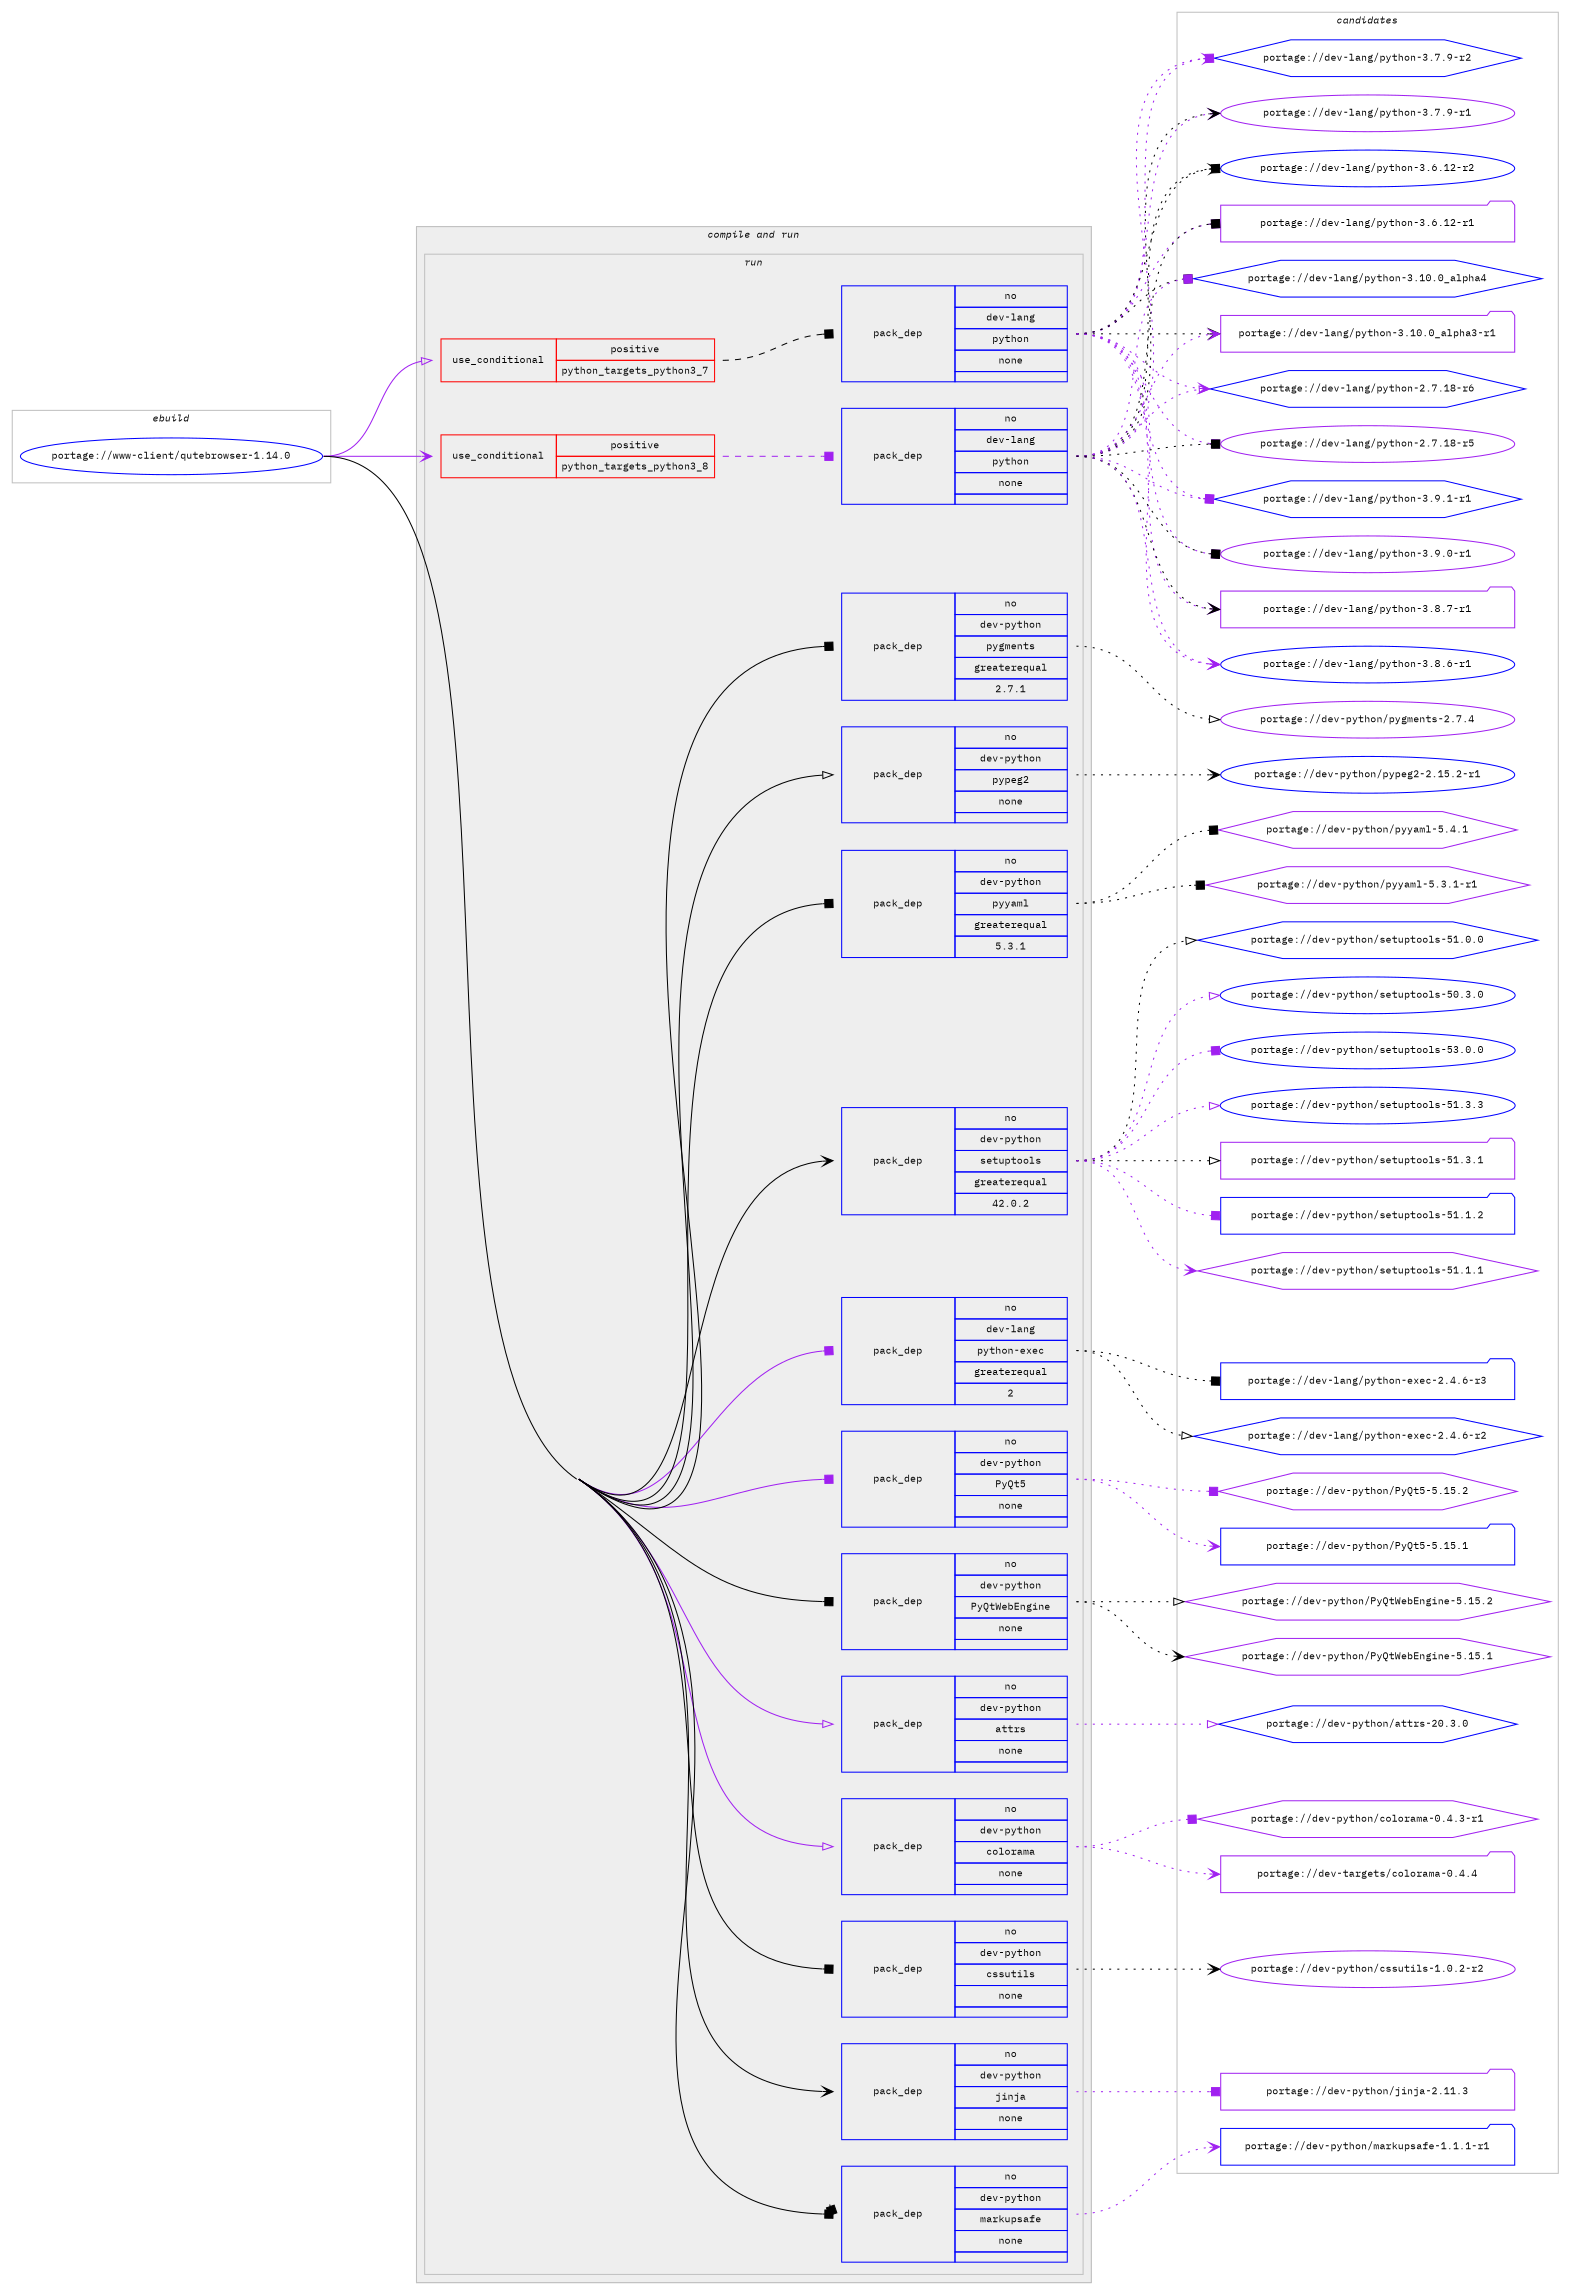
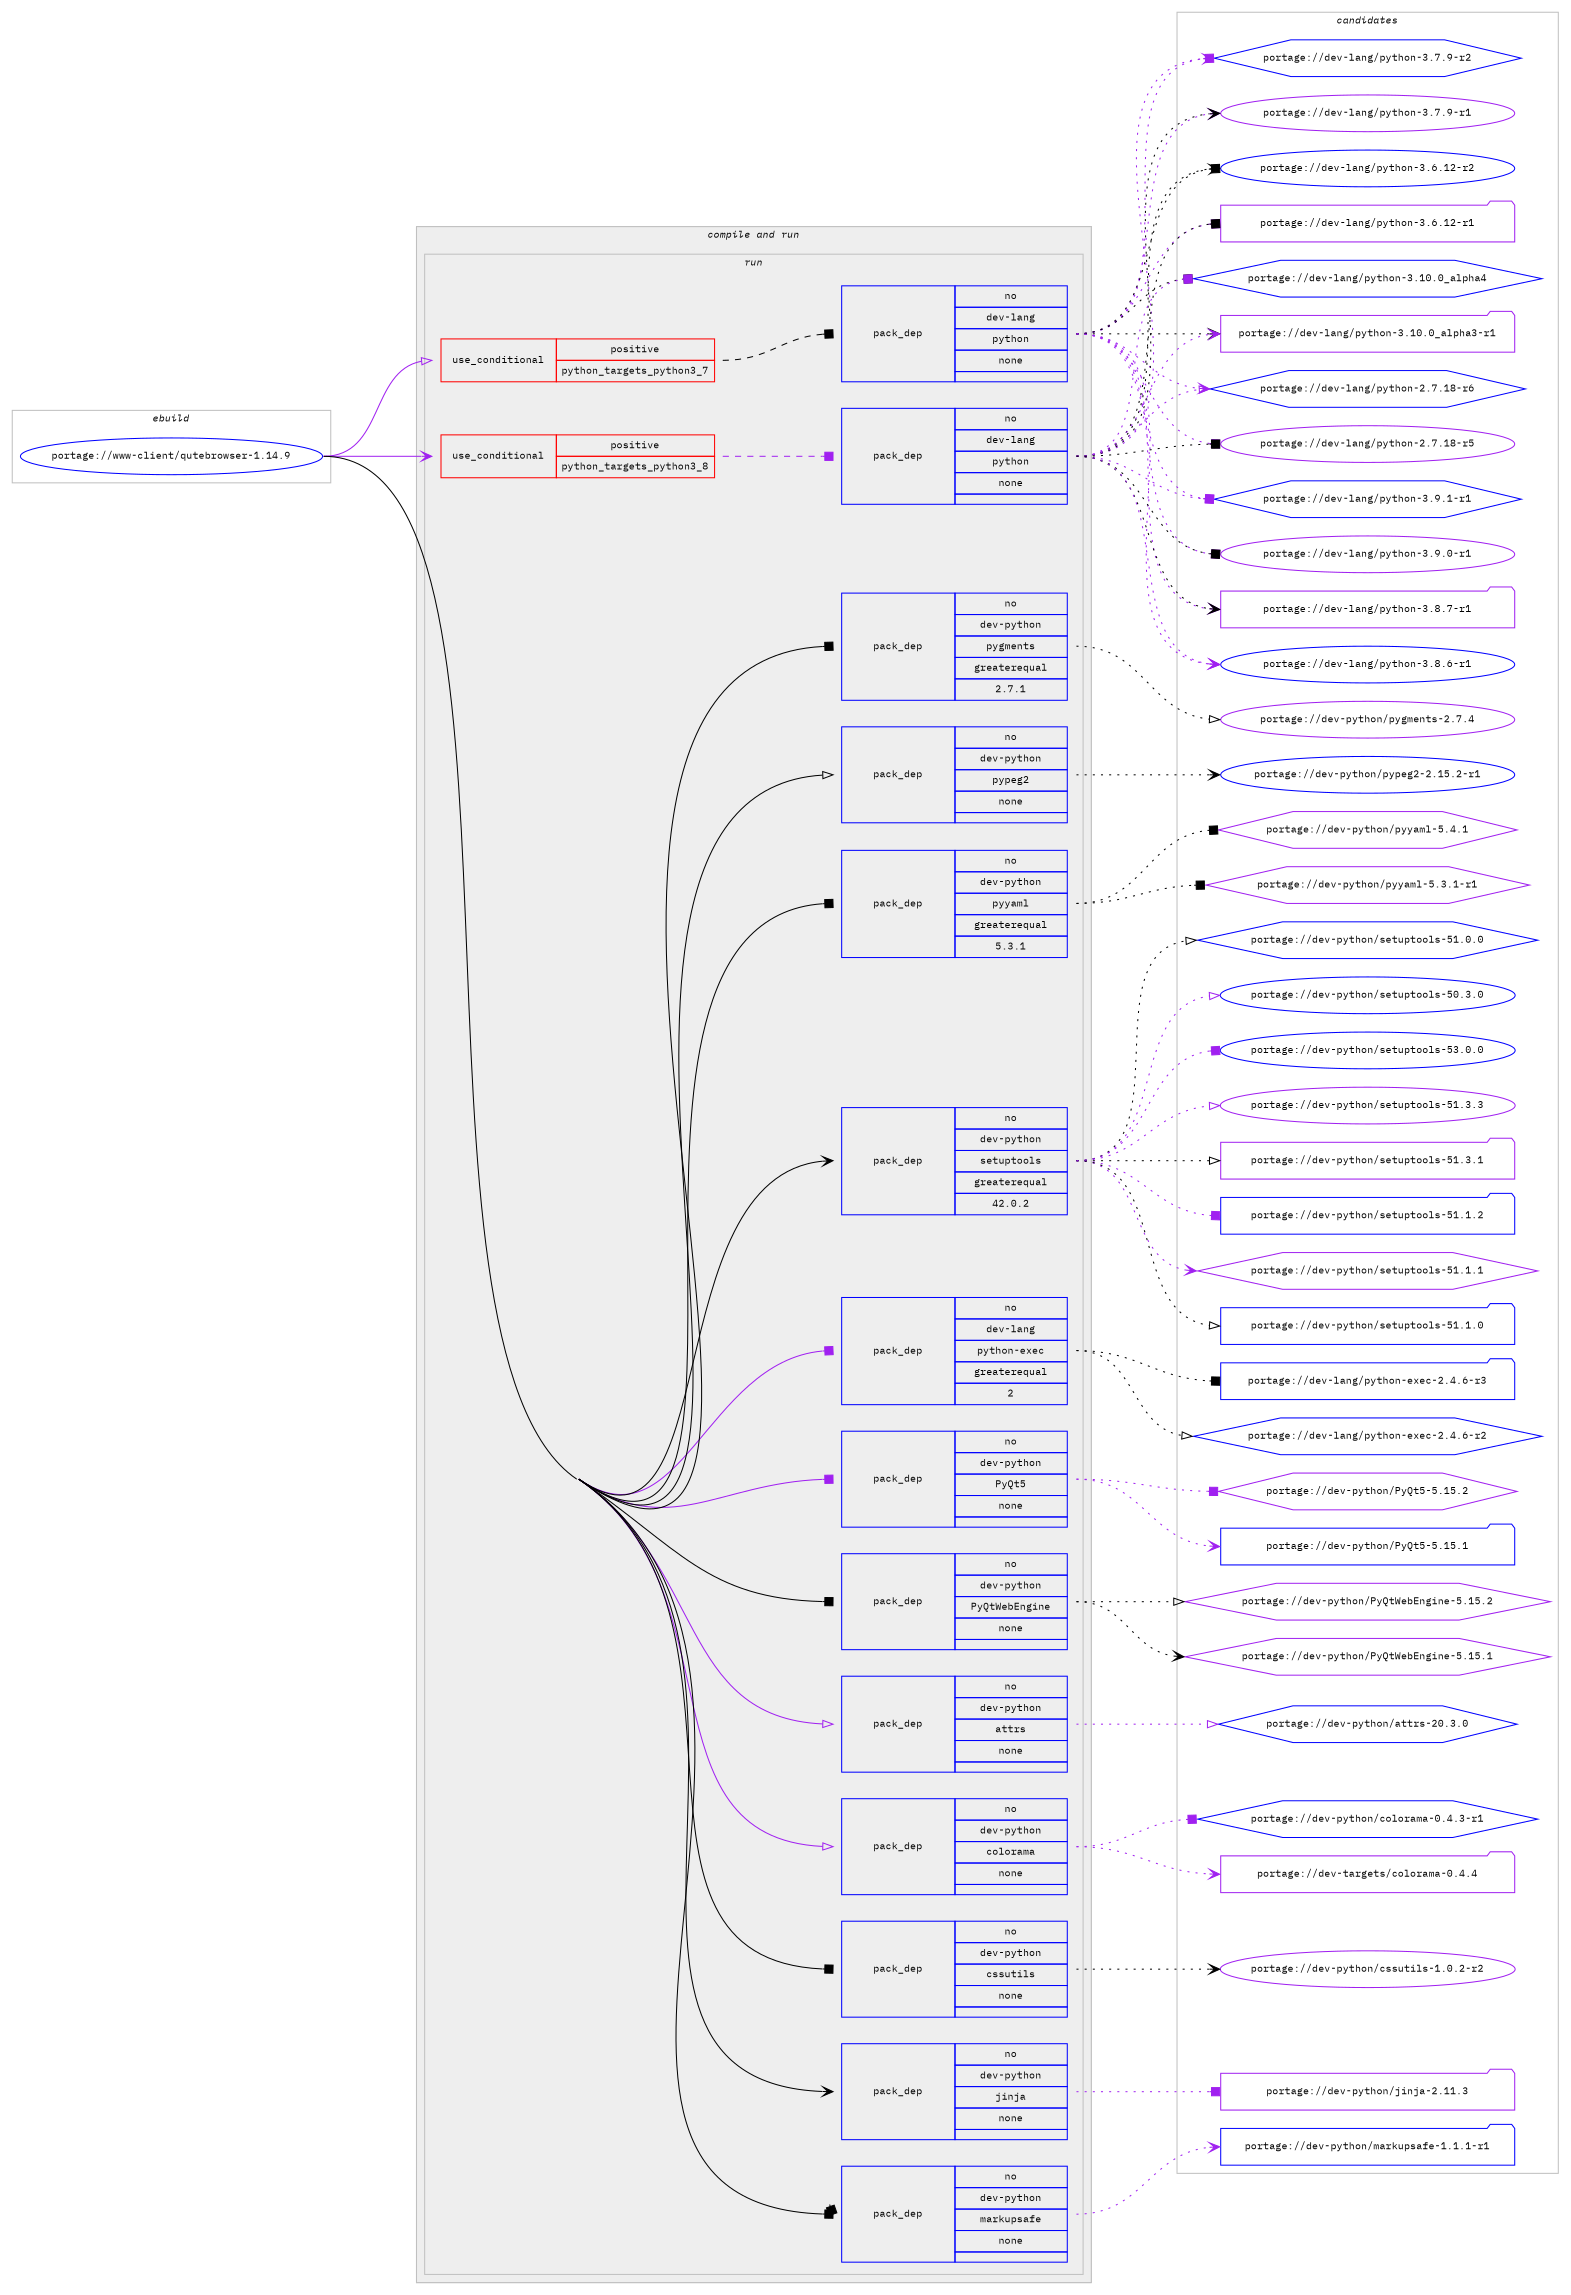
node "portage://www-client/qutebrowser-1.14.0": label "portage://www-client/qutebrowser-1.14.0" -> "portage://www-client/qutebrowser-1.14.9"
node "portage://dev-python/setuptools-51.3.3": color blue -> purple
node "portage://dev-python/setuptools-51.1.0": added
node "portage://dev-python/colorama-0.4.3-r1": color purple -> blue
